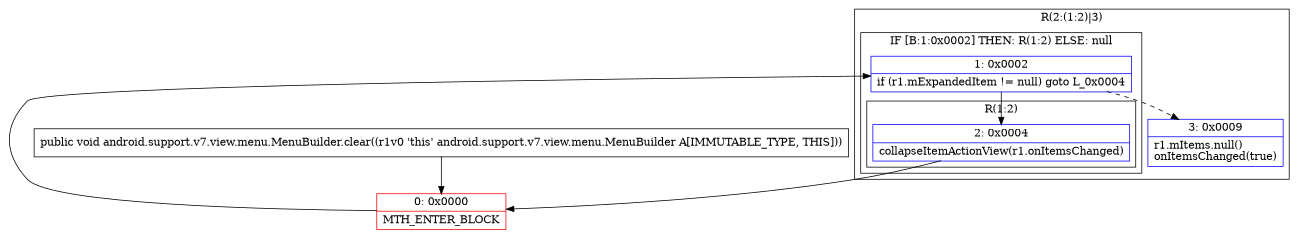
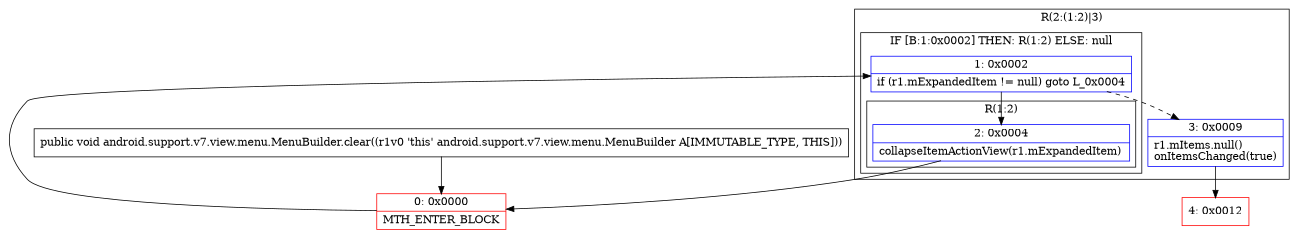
node "2: 0x0004": text "collapseItemActionView(r1.onItemsChanged)" -> "collapseItemActionView(r1.mExpandedItem)"
node "4: 0x0012": added
